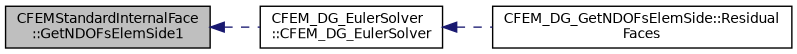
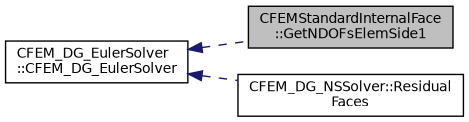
edge "CFEM_DG_EulerSolver ::CFEM_DG_EulerSolver" -> "CFEMStandardInternalFace ::GetNDOFsElemSide1": reversed
node "CFEM_DG_GetNDOFsElemSide::Residual Faces": label "CFEM_DG_GetNDOFsElemSide::Residual Faces" -> "CFEM_DG_NSSolver::Residual Faces"
